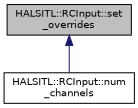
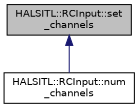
node "HALSITL::RCInput::set _overrides": label "HALSITL::RCInput::set _overrides" -> "HALSITL::RCInput::set _channels"
